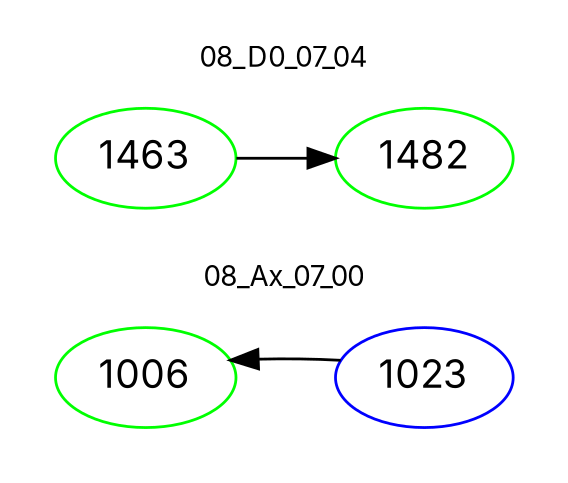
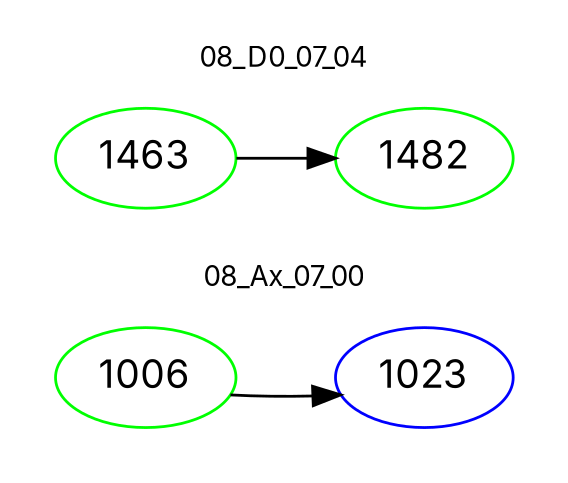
edge "1023" -> "1006": reversed
